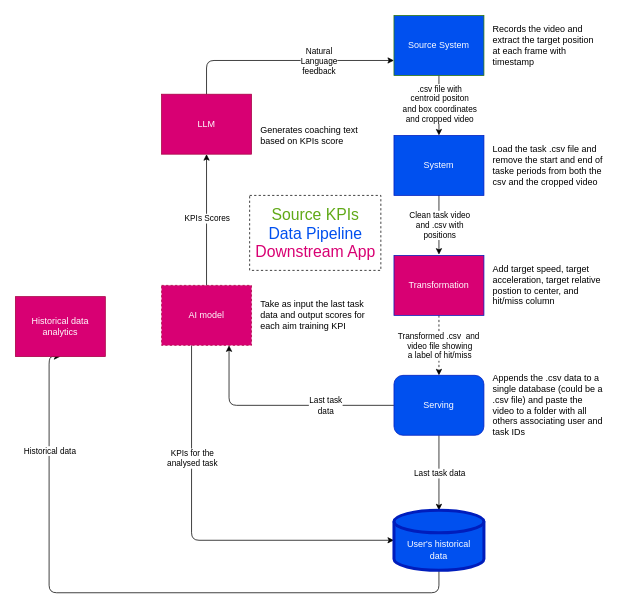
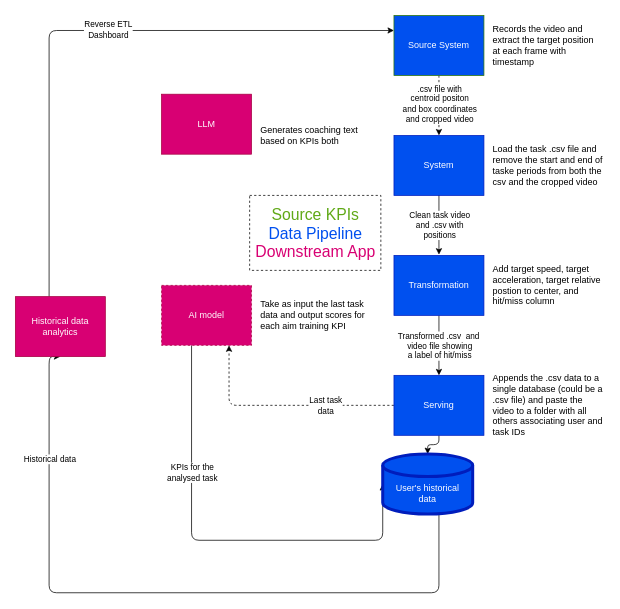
edge "Historical data analytics" -> "Source System": added, label "Reverse ETL Dashboard"
edge "LLM" -> "Source System": removed, label "Natural Language feedback"
edge "Source System" -> "System": style solid -> dashed
node "Generates coaching text based on KPIs score": label "Generates coaching text based on KPIs score" -> "Generates coaching text based on KPIs both"
edge "AI model" -> "LLM": removed, label "KPIs Scores"
node "Transformation": fillcolor #d80073 -> #0050ef
edge "Transformation" -> "Serving": style dashed -> solid
edge "Serving" -> "AI model": style solid -> dashed
node "Serving": shape rounded rectangle -> rectangle
node "User's historical data": moved (439, 540) -> (428, 484)
